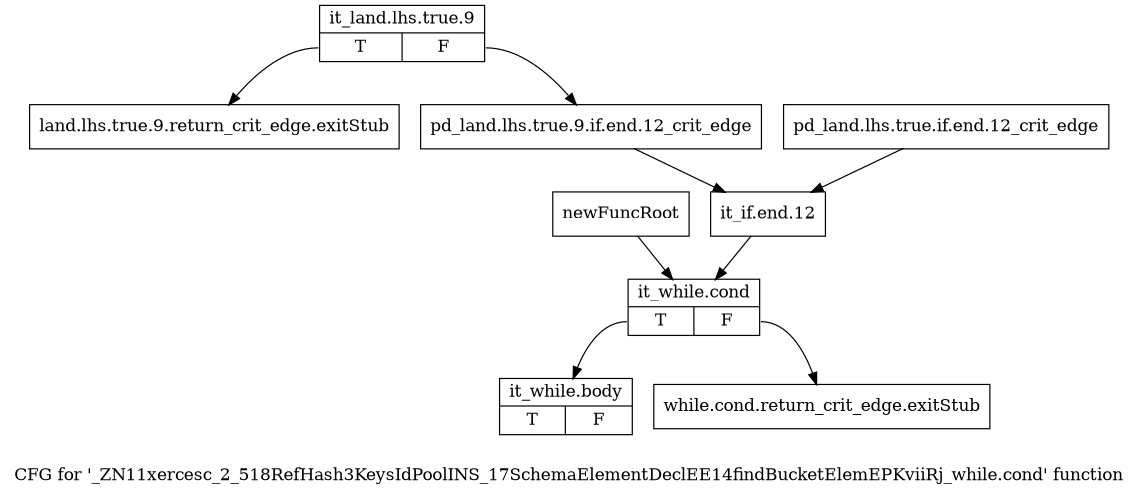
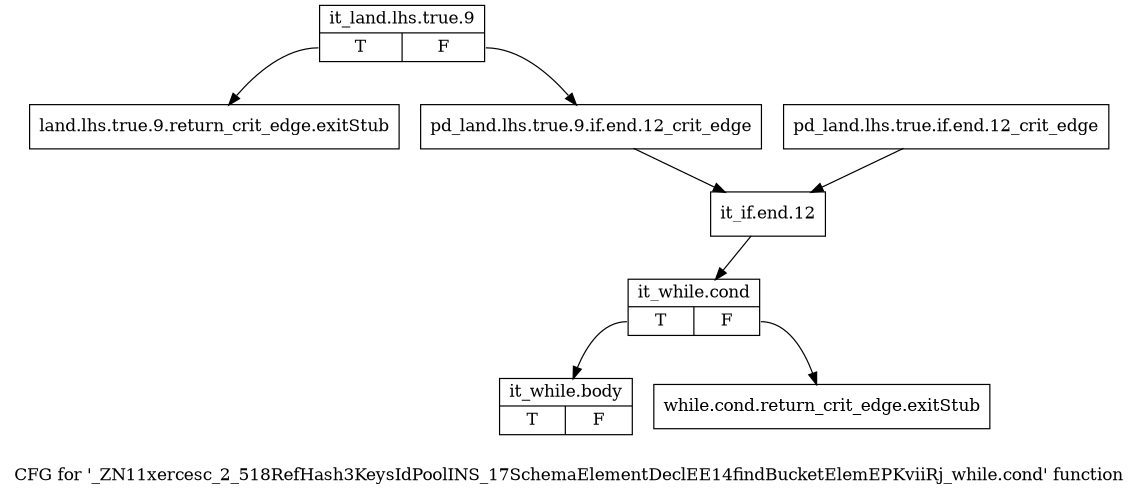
node "newFuncRoot": removed
